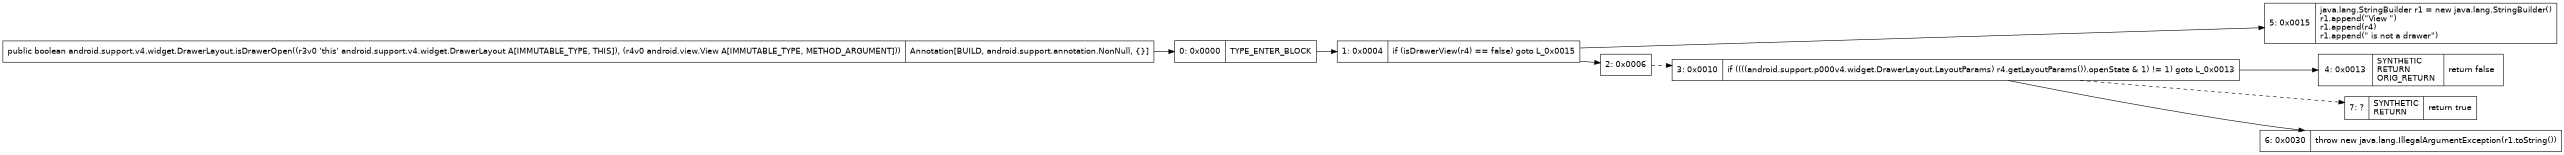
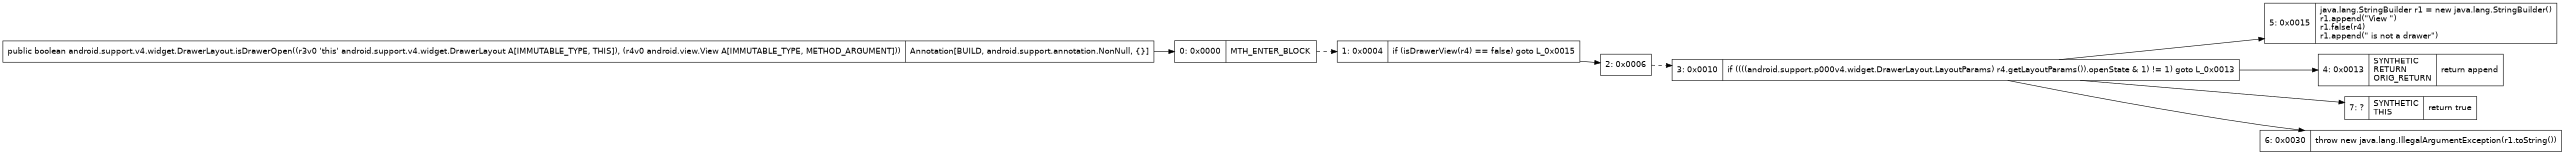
node "5: 0x0015": text "r1.append(r4)" -> "r1.false(r4)"
edge "1: 0x0004" -> "5: 0x0015": now "3: 0x0010" -> "5: 0x0015"
node "0: 0x0000": text "TYPE_ENTER_BLOCK" -> "MTH_ENTER_BLOCK"
edge "0: 0x0000" -> "1: 0x0004": style solid -> dashed
node "4: 0x0013": text "return false" -> "return append"
edge "3: 0x0010" -> "7: ?": style dashed -> solid
node "7: ?": text "RETURN" -> "THIS"
